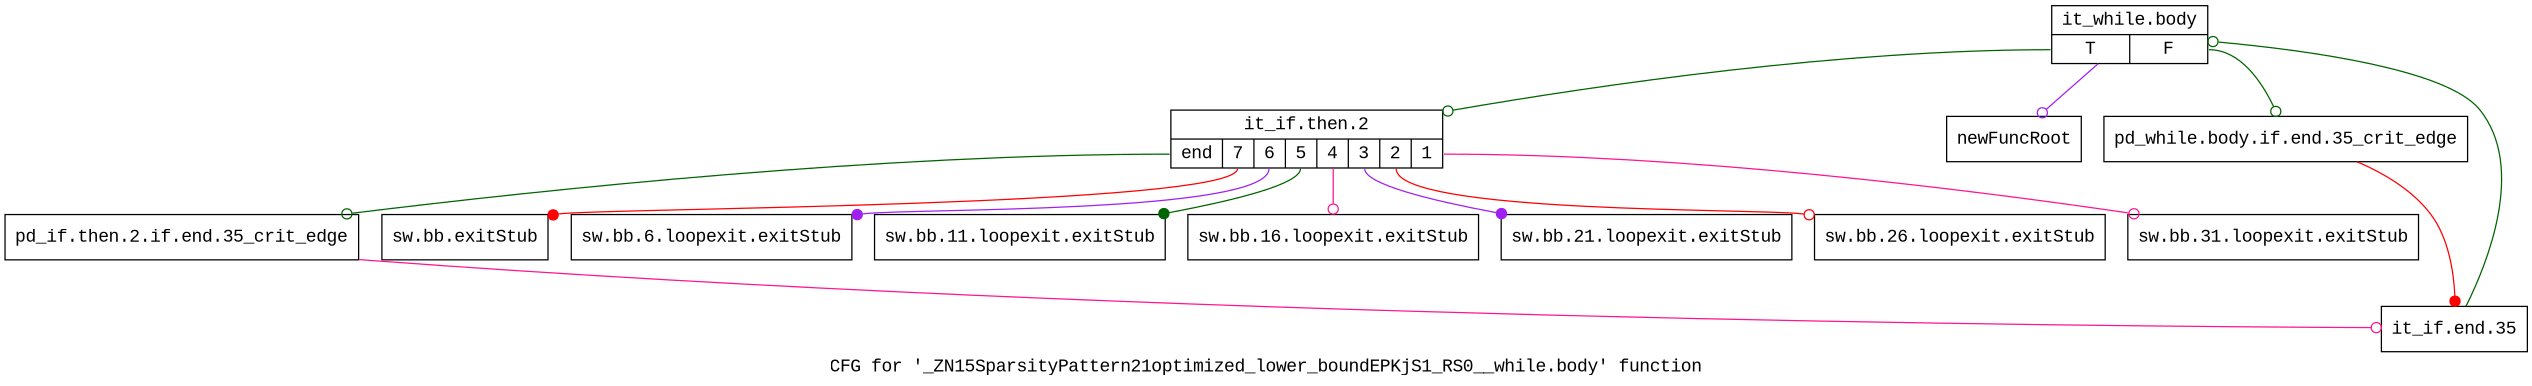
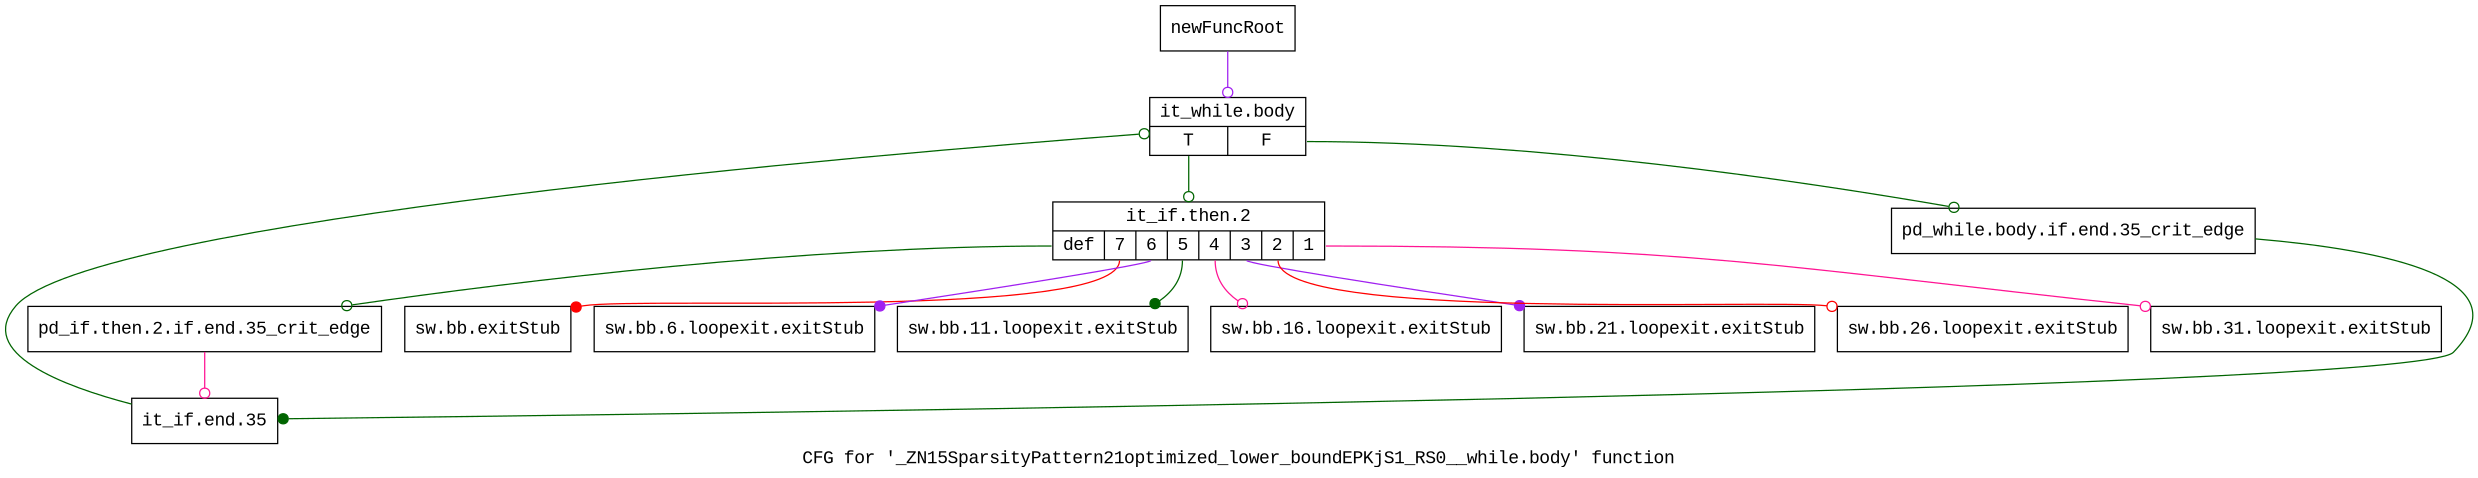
edge "it_while.body" -> "newFuncRoot": reversed
node "it_if.then.2": text "end" -> "def"
edge "pd_while.body.if.end.35_crit_edge" -> "it_if.end.35": color red -> darkgreen
